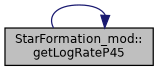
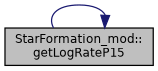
node "StarFormation_mod:: getLogRateP45": label "StarFormation_mod:: getLogRateP45" -> "StarFormation_mod:: getLogRateP15"
